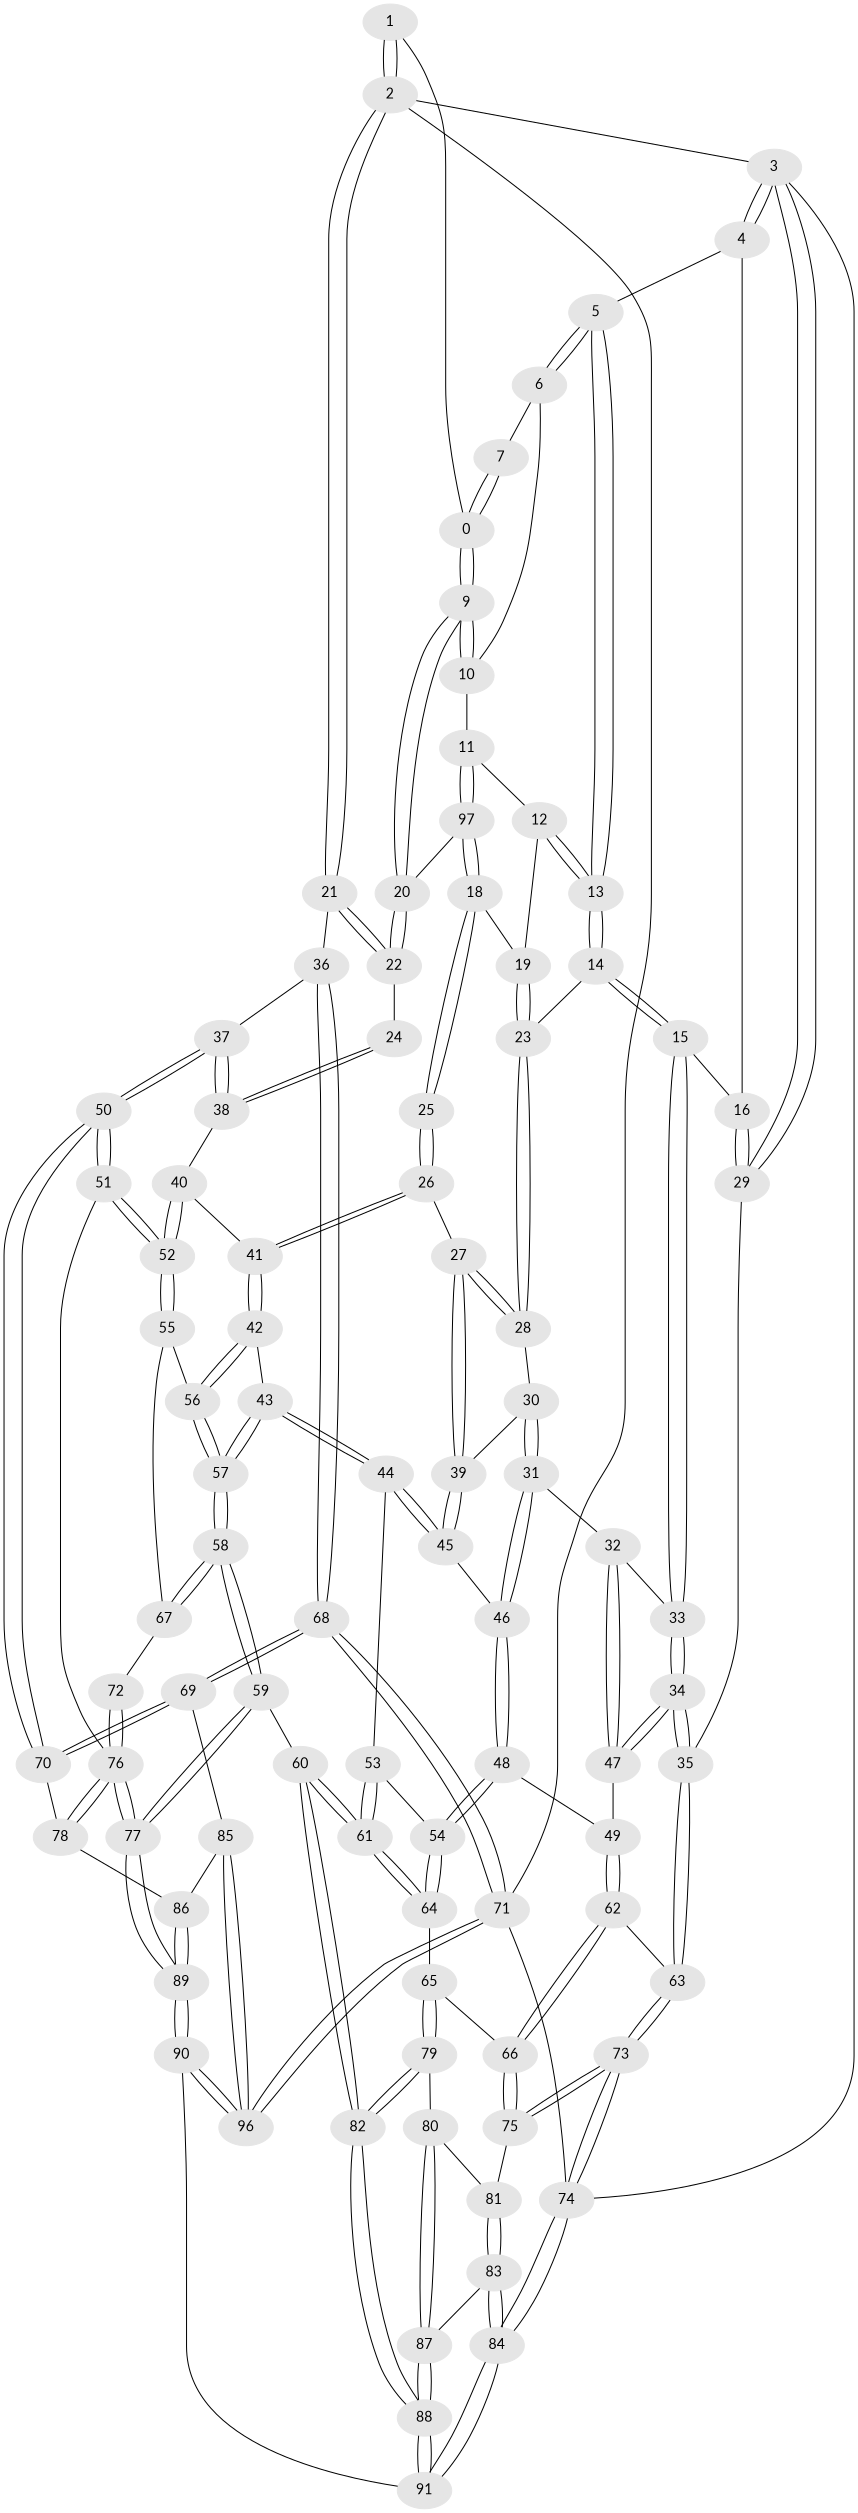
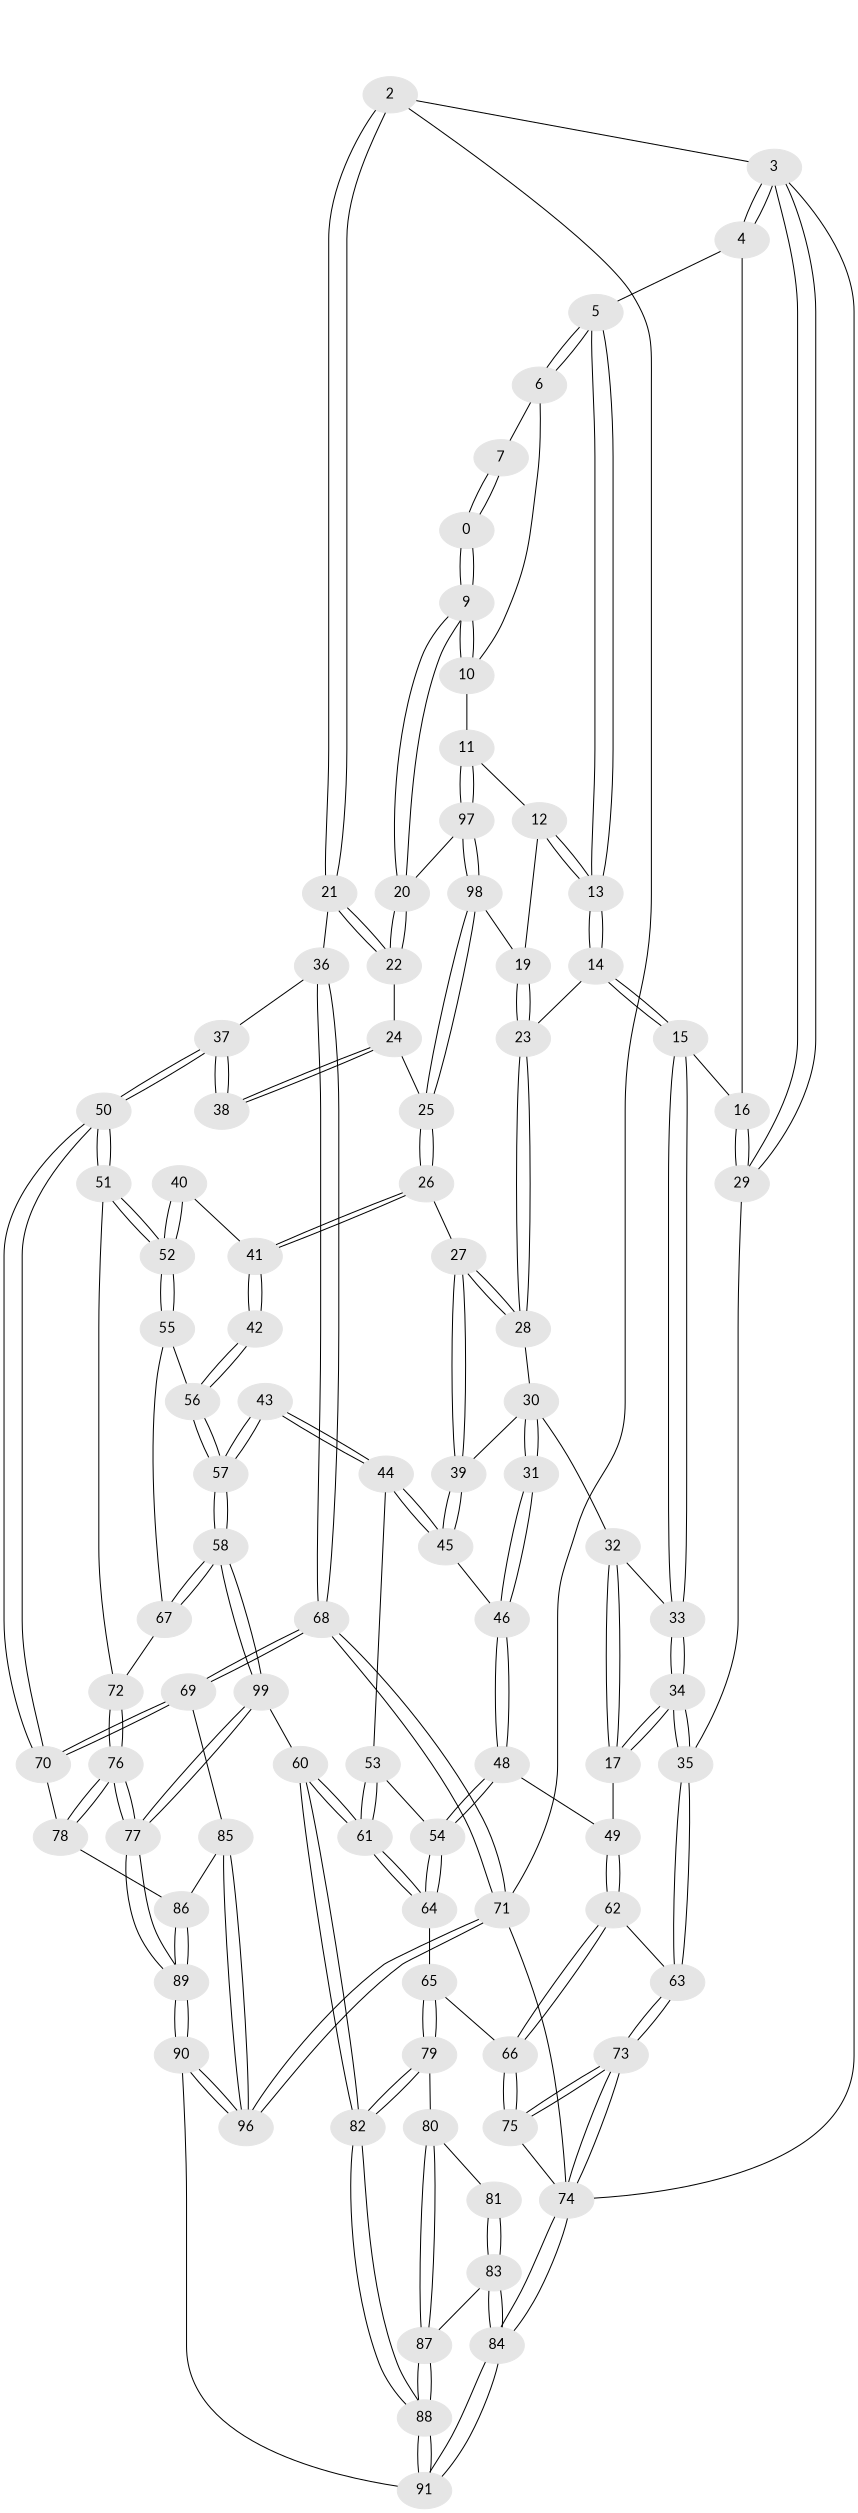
node "1": removed
node "18": label "18" -> "98"
edge "24" -- "25": added
edge "38" -- "40": removed
edge "42" -- "43": removed
edge "51" -- "76": now "51" -- "72"
edge "31" -- "32": now "30" -- "32"
node "59": label "59" -> "99"
node "47": label "47" -> "17"
edge "75" -- "81": now "75" -- "74"
